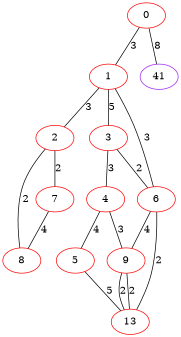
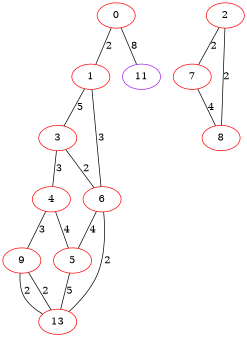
edge "0" -- "1": label "3" -> "2"
node "41": label "41" -> "11"
edge "1" -- "2": removed, label "3"
edge "6" -- "9": now "6" -- "5"
